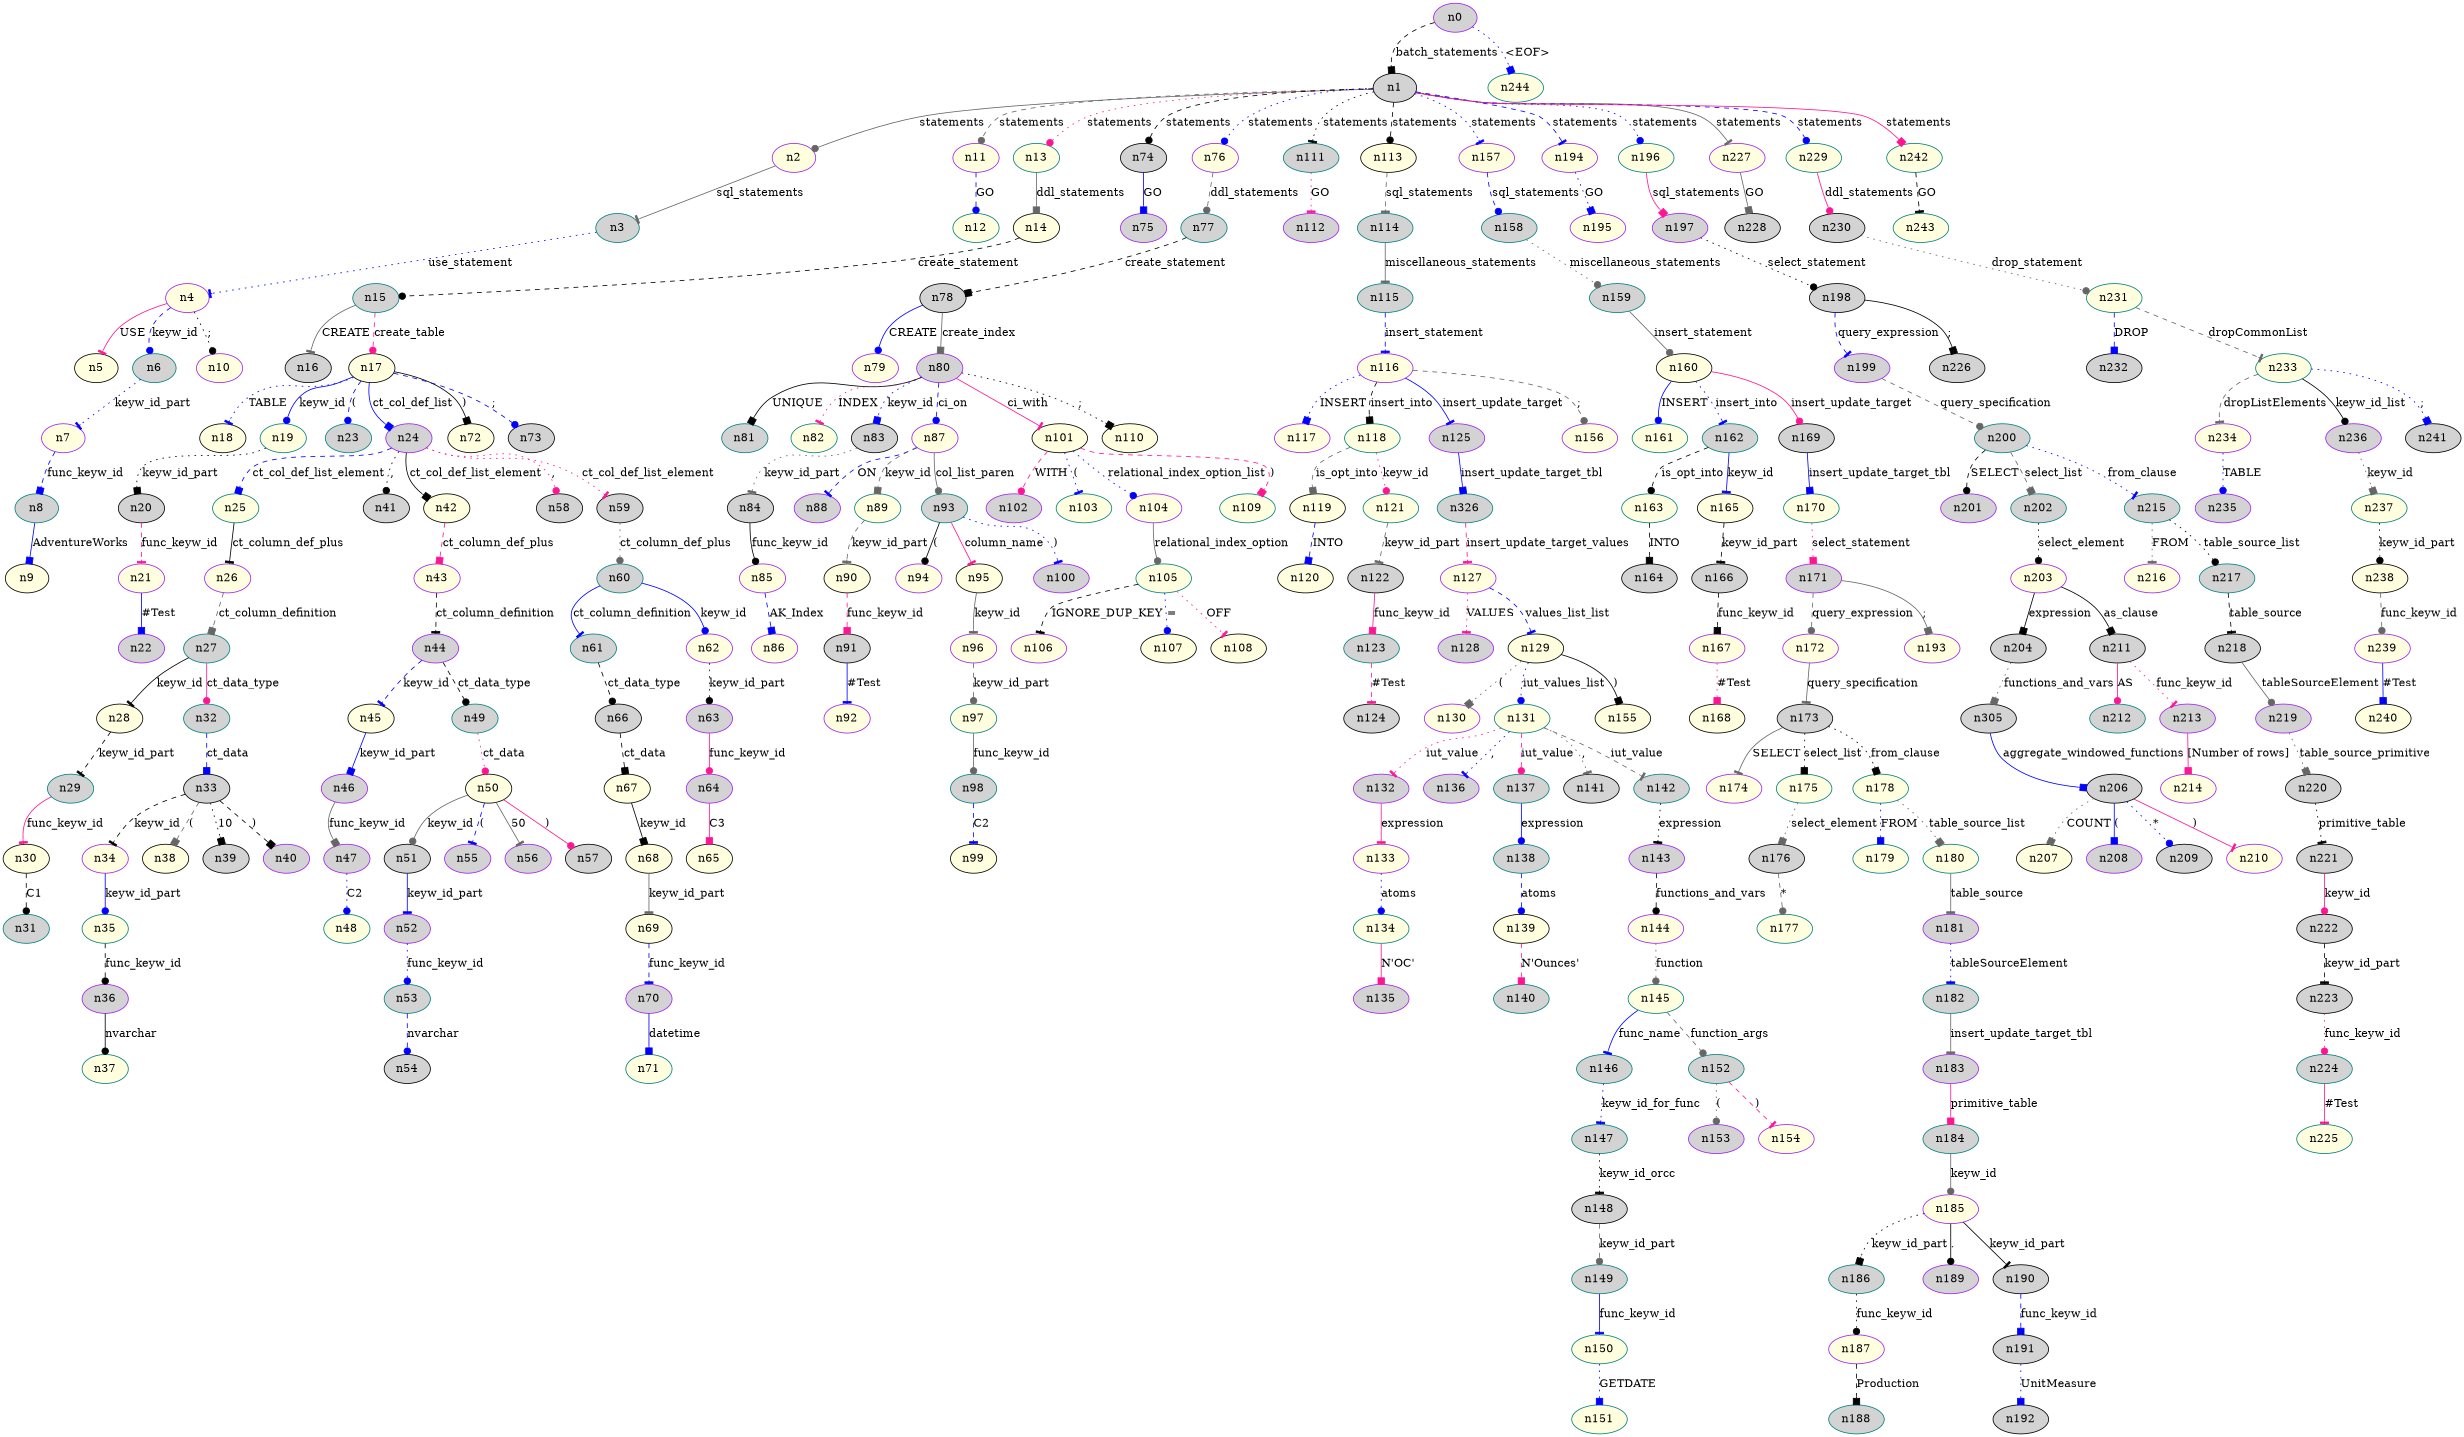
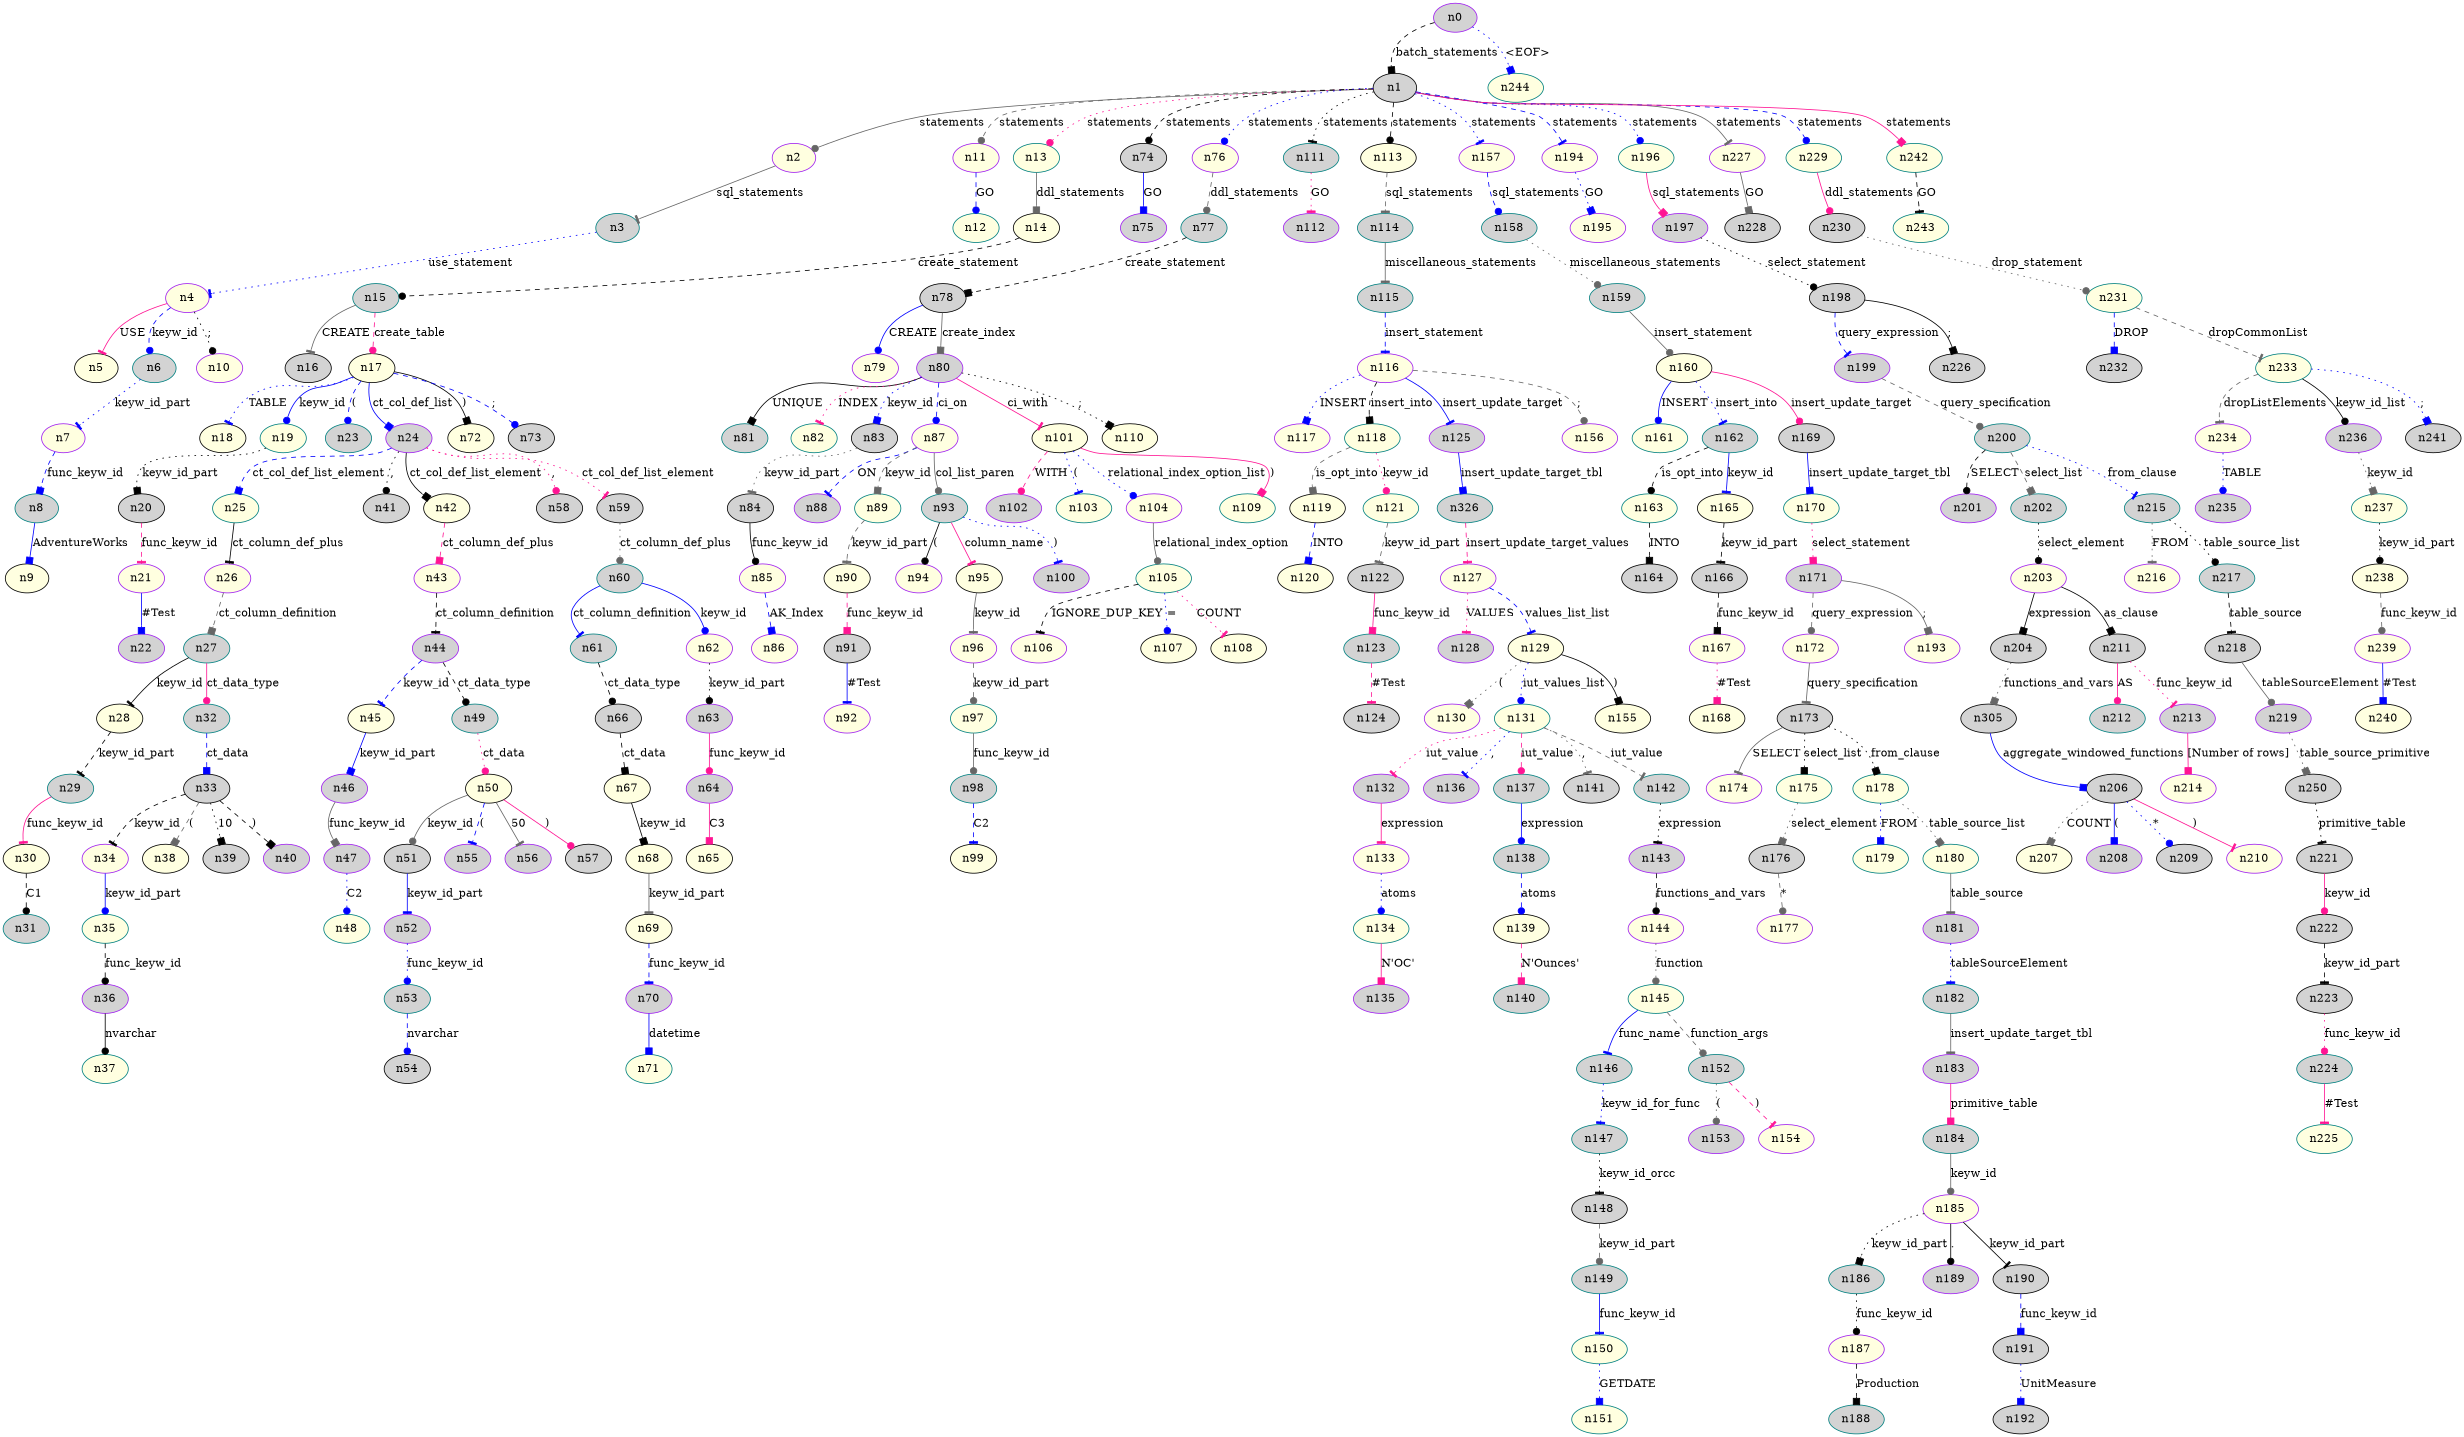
edge "n101" -> "n109": style dashed -> solid
edge "n105" -> "n108": label "OFF" -> "COUNT"
node "n220": label "n220" -> "n250"
node "n177": color teal -> purple
